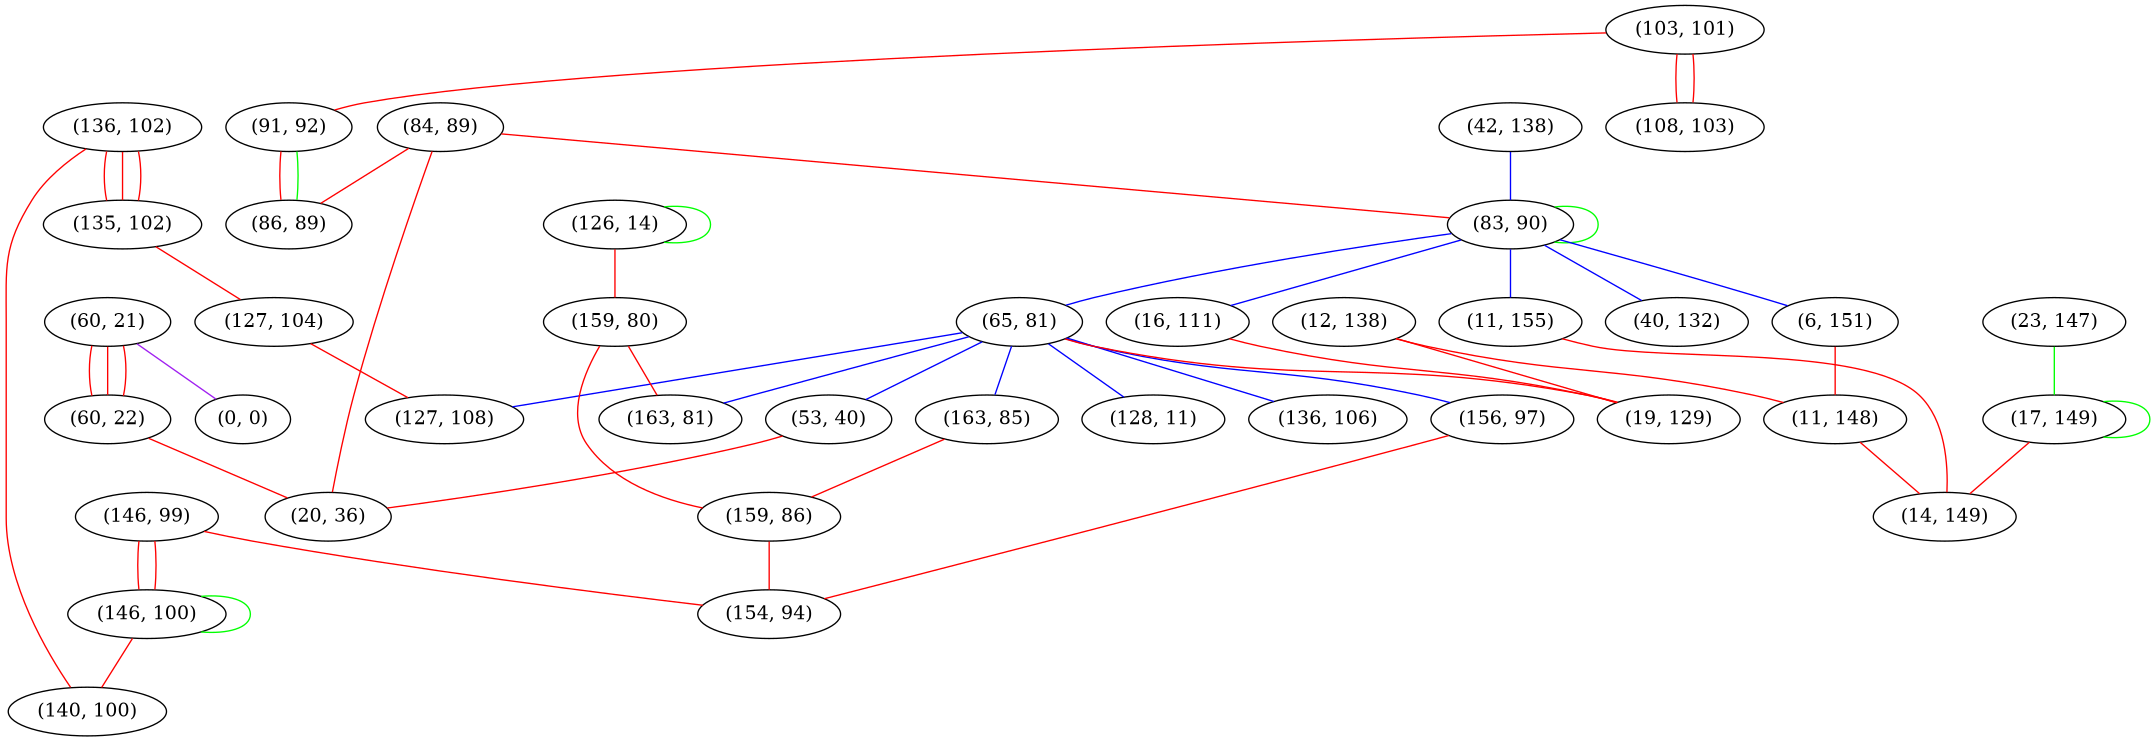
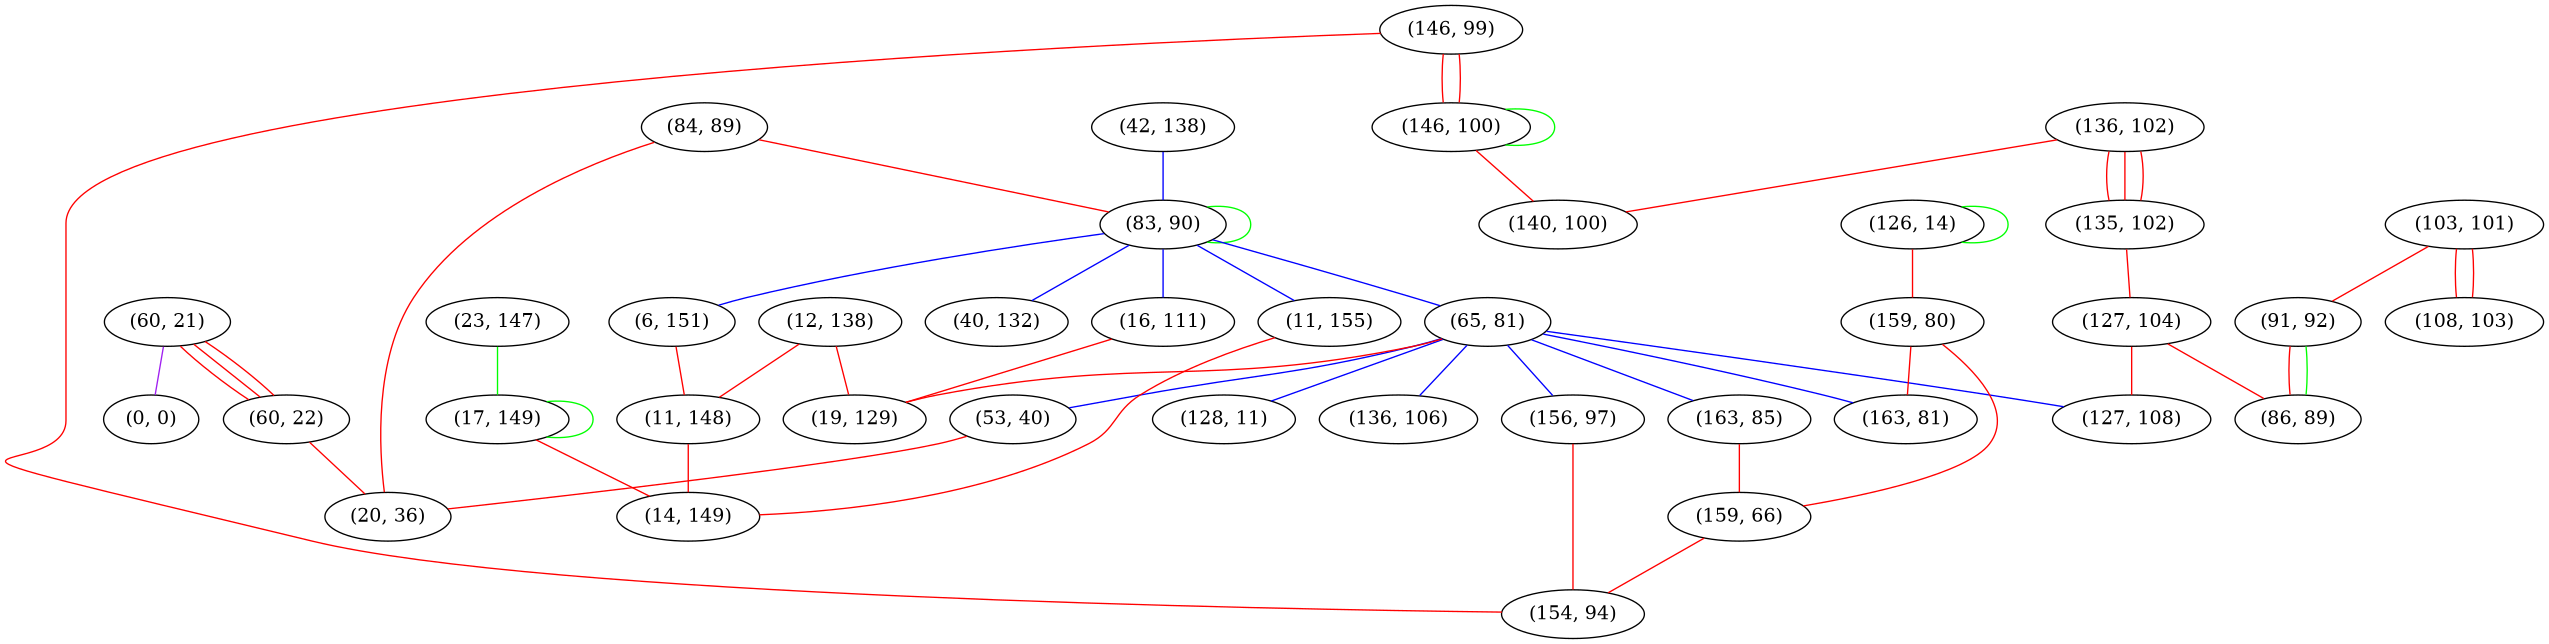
edge "(84, 89)" -- "(86, 89)": now "(127, 104)" -- "(86, 89)"
node "(159, 86)": label "(159, 86)" -> "(159, 66)"
